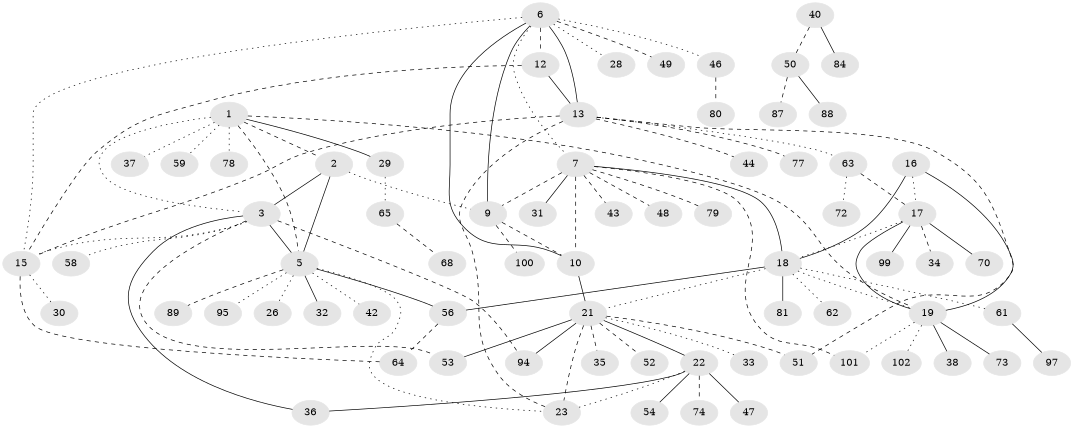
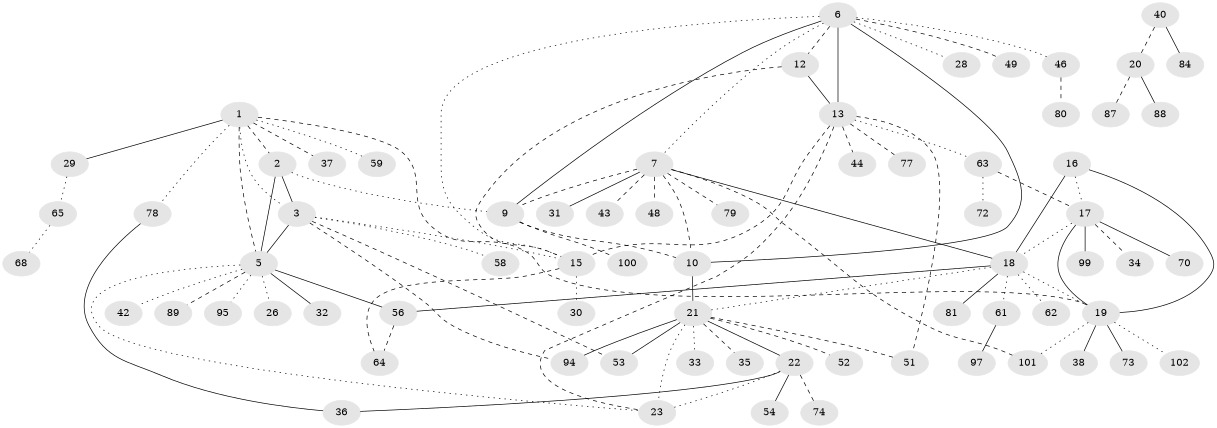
node "50": label "50" -> "20"
edge "1" -- "37": style dotted -> dashed
edge "65" -- "68": style dashed -> dotted
edge "3" -- "36": now "78" -- "36"
edge "21" -- "23": style dashed -> dotted
node "47": removed
